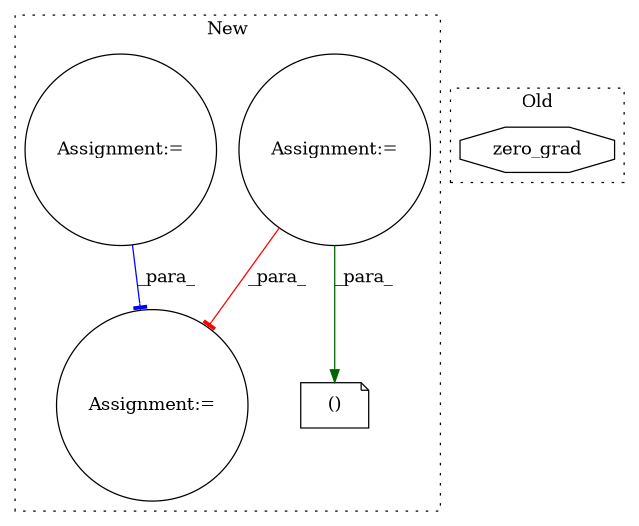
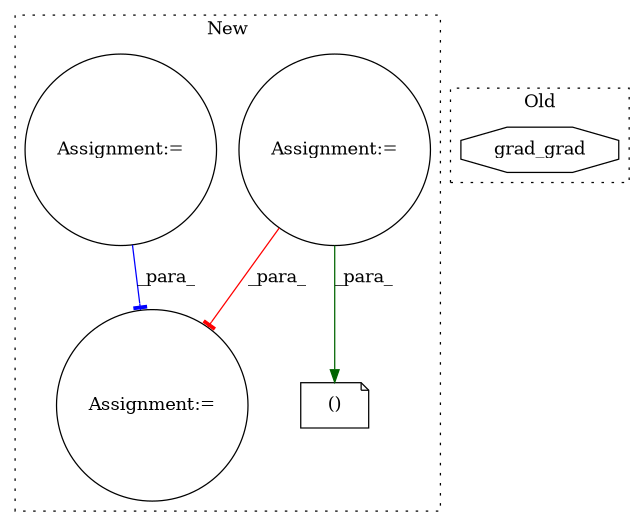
node "zero_grad": label "zero_grad" -> "grad_grad"
